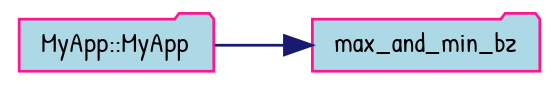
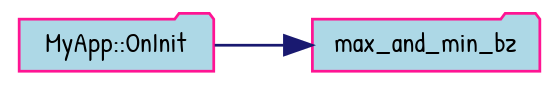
node "MyApp::MyApp": label "MyApp::MyApp" -> "MyApp::OnInit"
